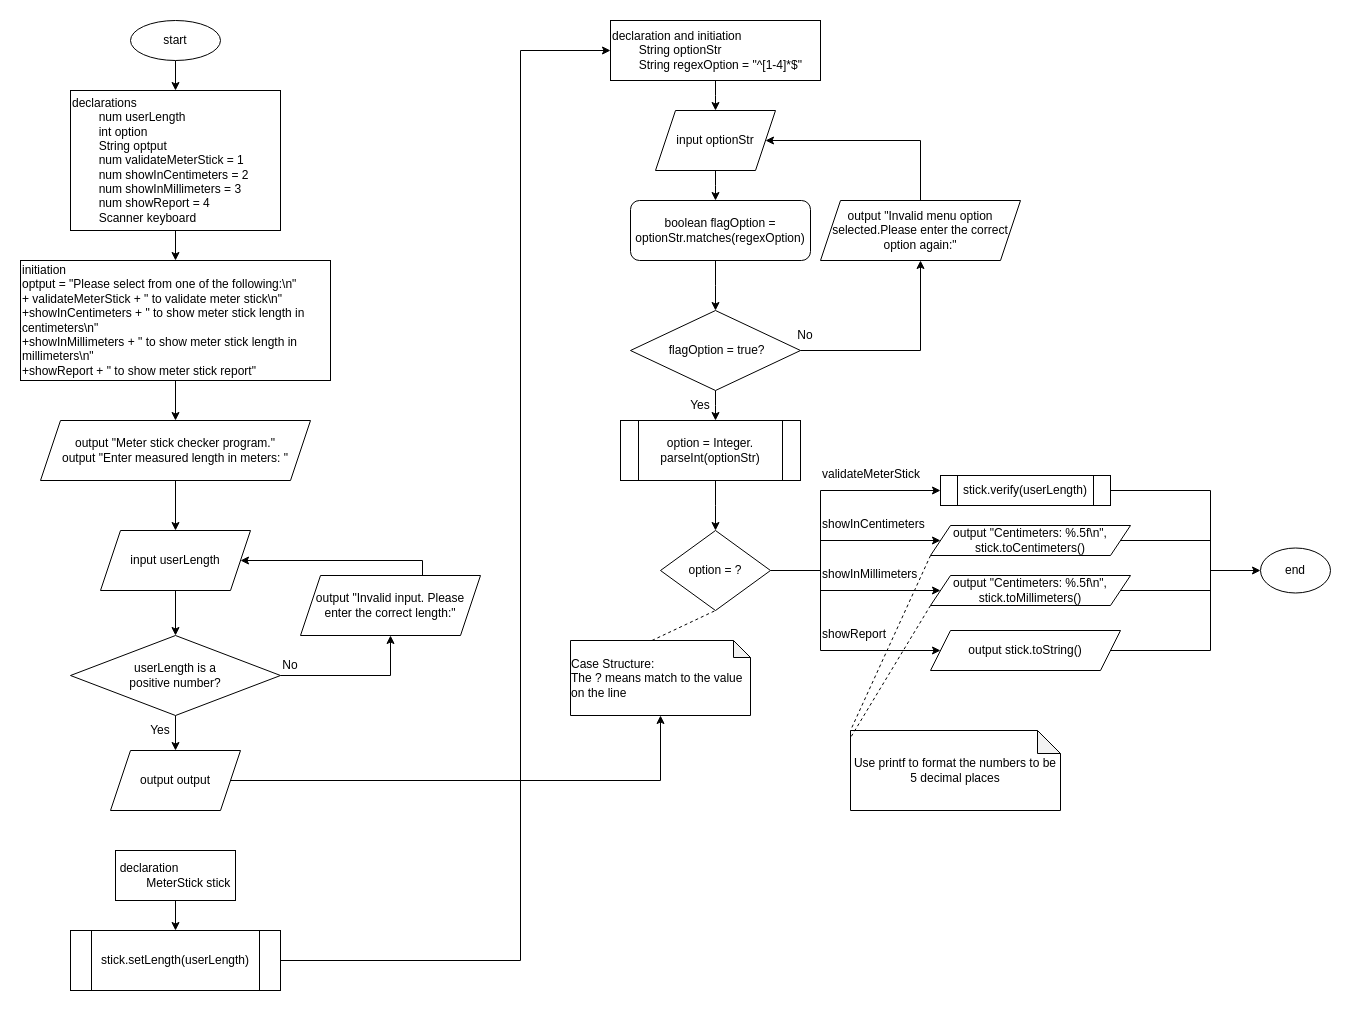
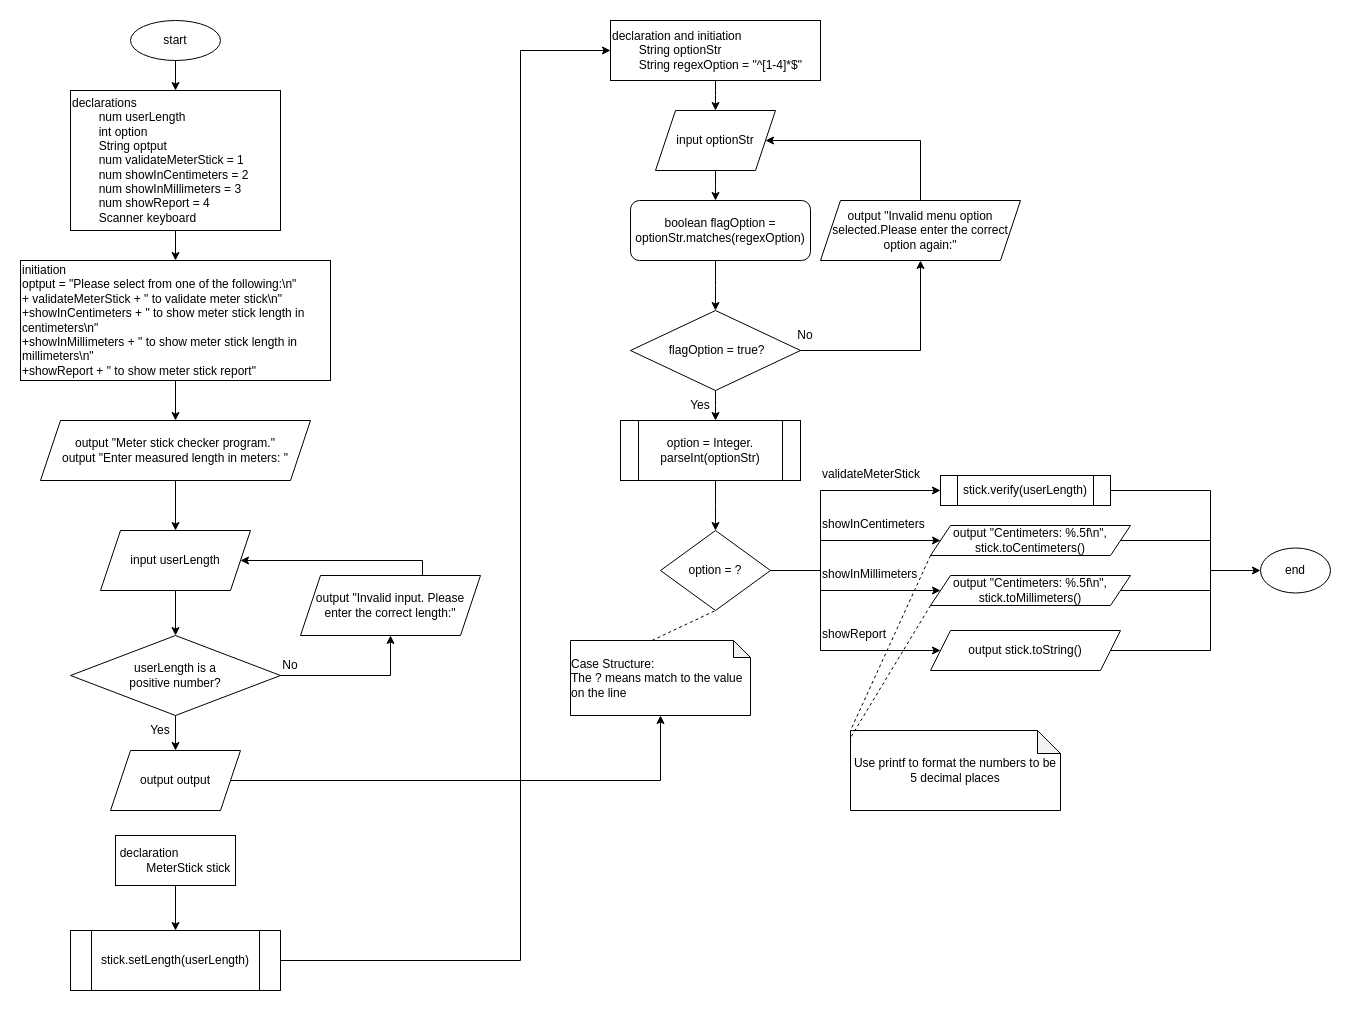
node "declaration MeterStick stick": moved (176, 876) -> (176, 861)
